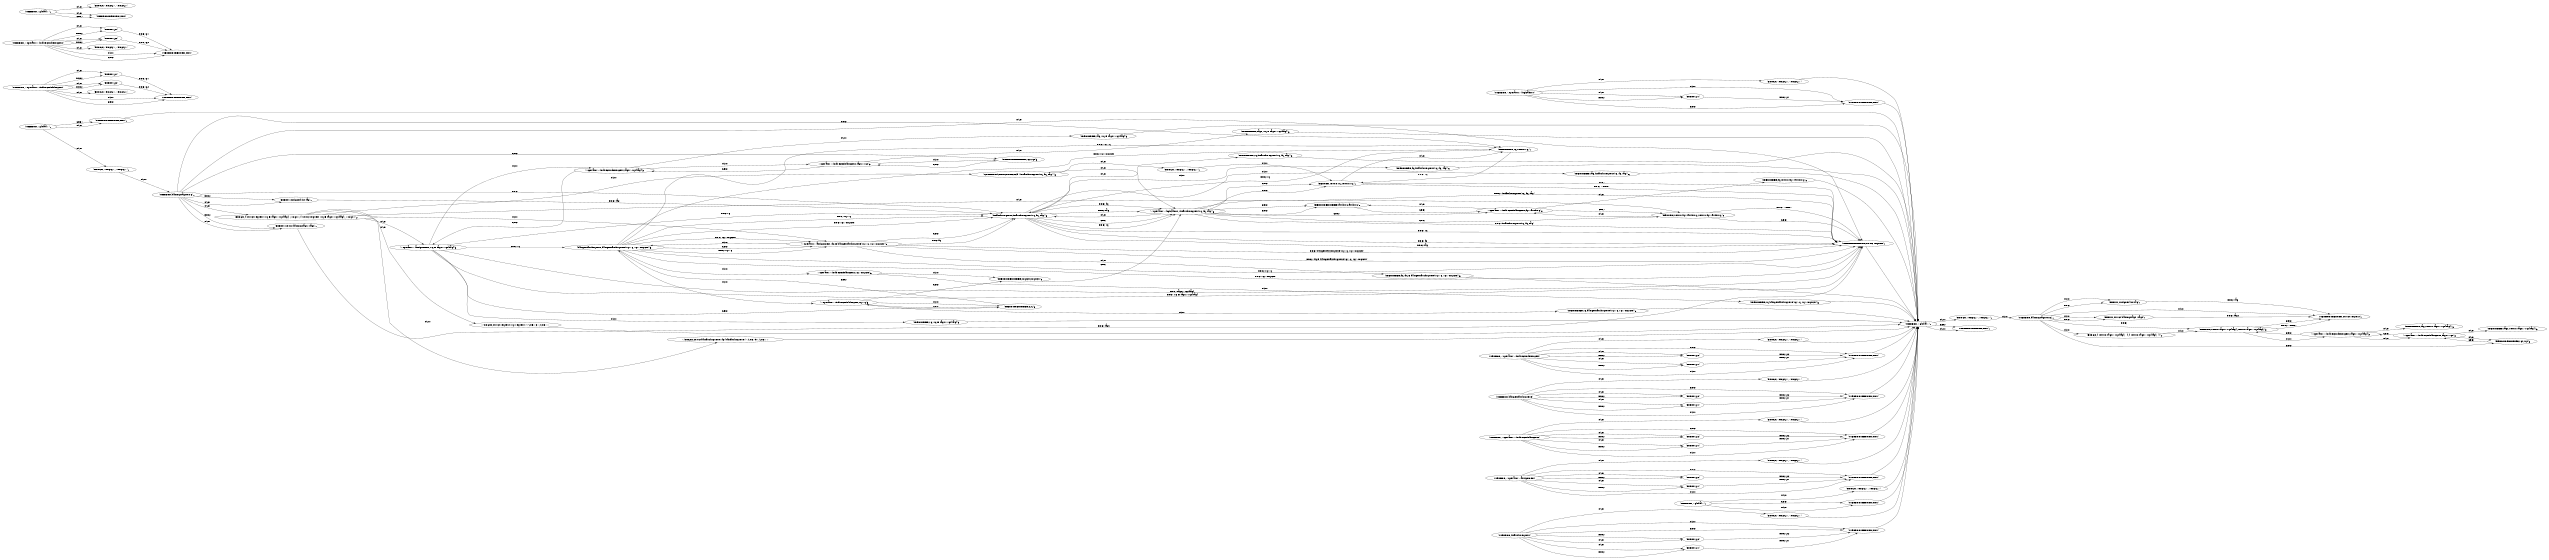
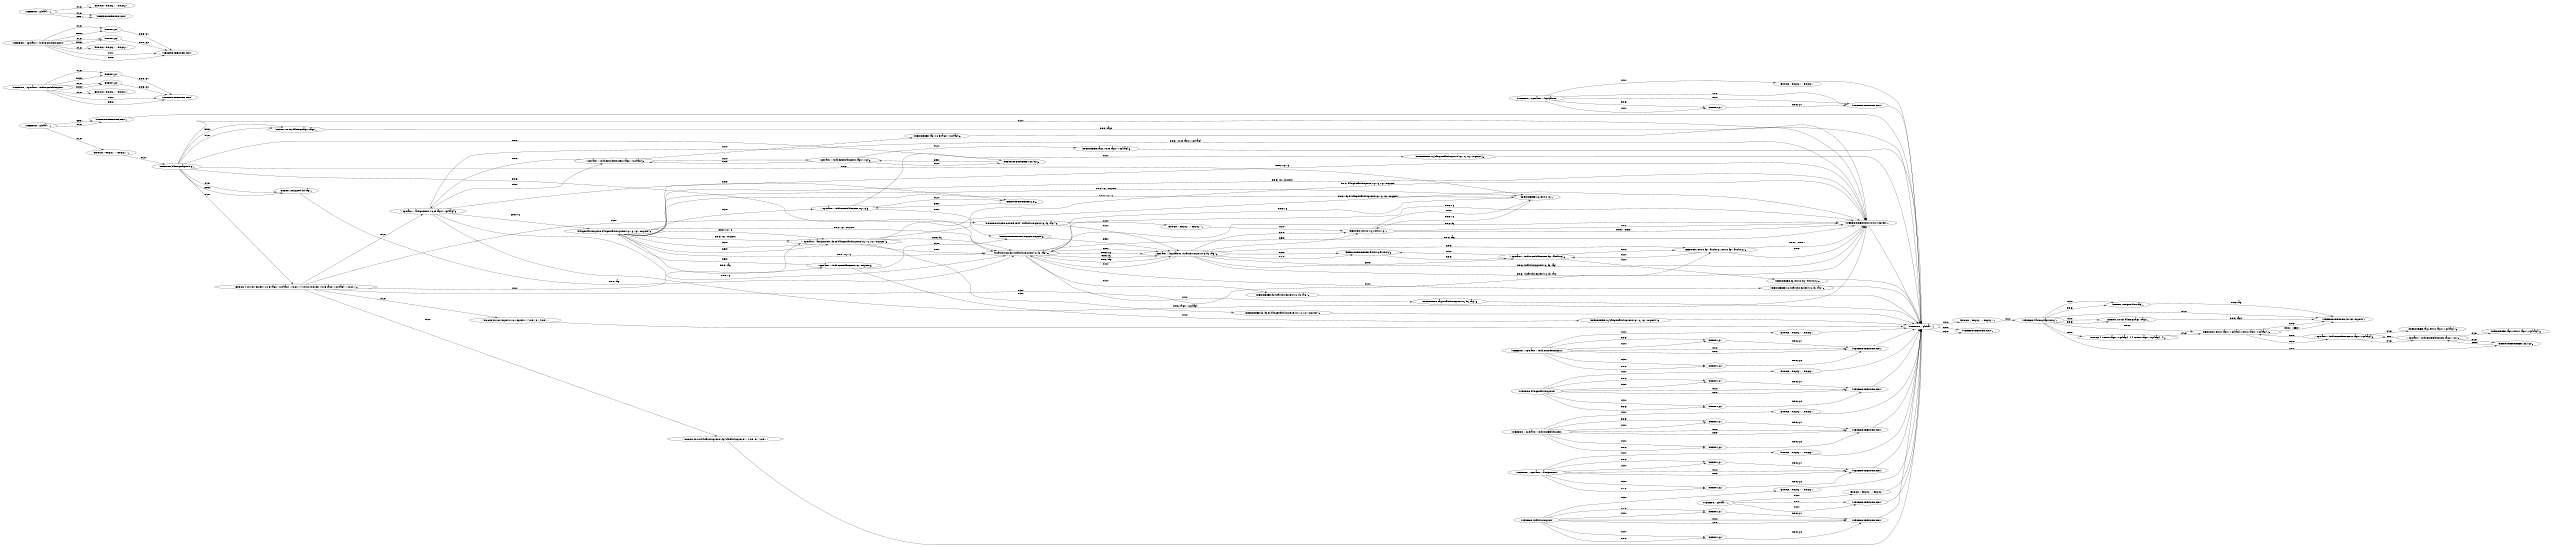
edge "(blk_get_flush_queue,blk_get_flush_queue(rq->q, rq->mq_ctx))" -> "(<operator>.indirectFieldAccess,rq->mq_ctx)": label "AST: " -> "DDG: tag"
edge "(FIELD_IDENTIFIER,q,q)" -> "(blk_get_flush_queue,blk_get_flush_queue(rq->q, rq->mq_ctx))": now "(<operator>.indirectFieldAccess,rq->mq_ctx)" -> "(blk_get_flush_queue,blk_get_flush_queue(rq->q, rq->mq_ctx))"
node "(IDENTIFIER,rq,*rq = tags->rqs[tag])": removed
